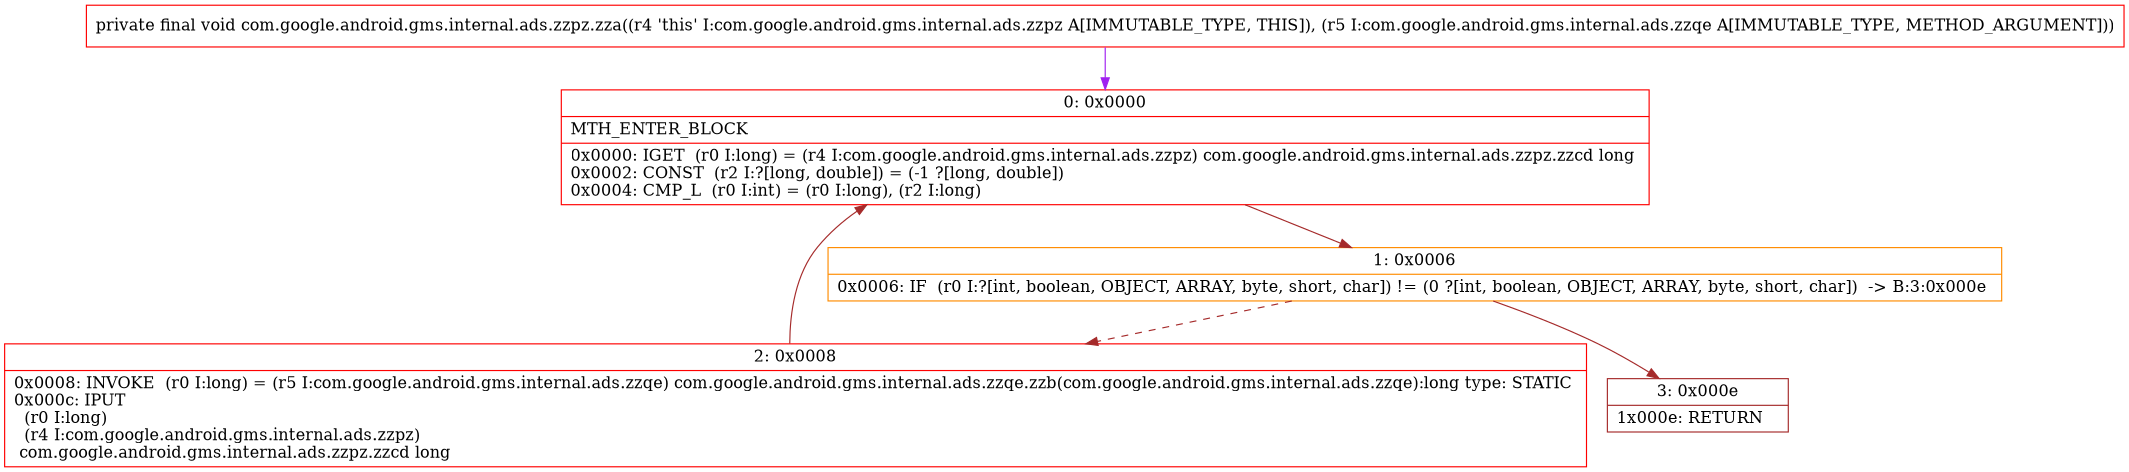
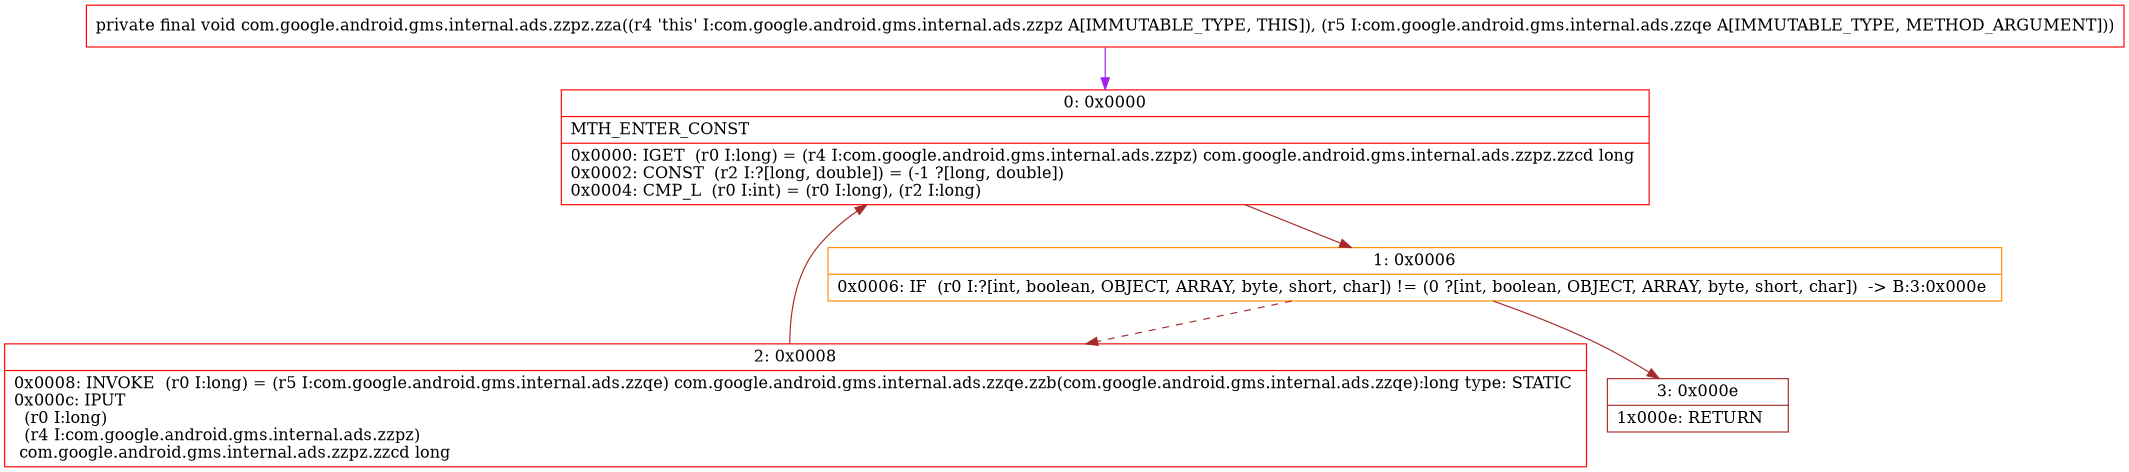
node "0: 0x0000": text "MTH_ENTER_BLOCK" -> "MTH_ENTER_CONST"
